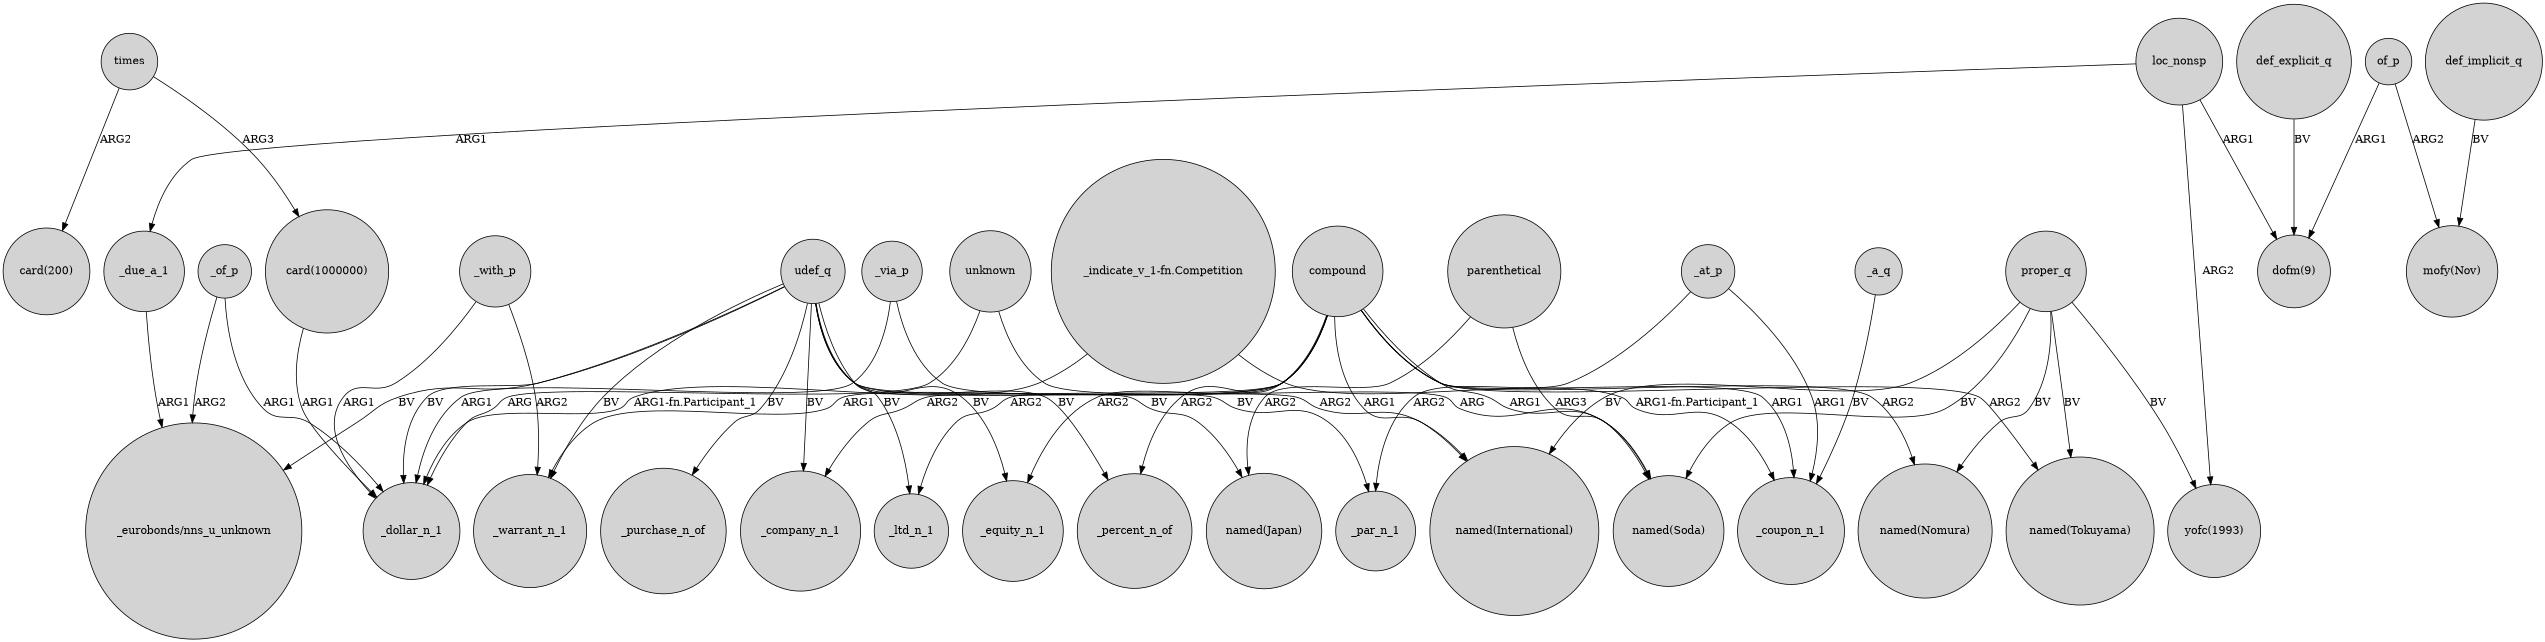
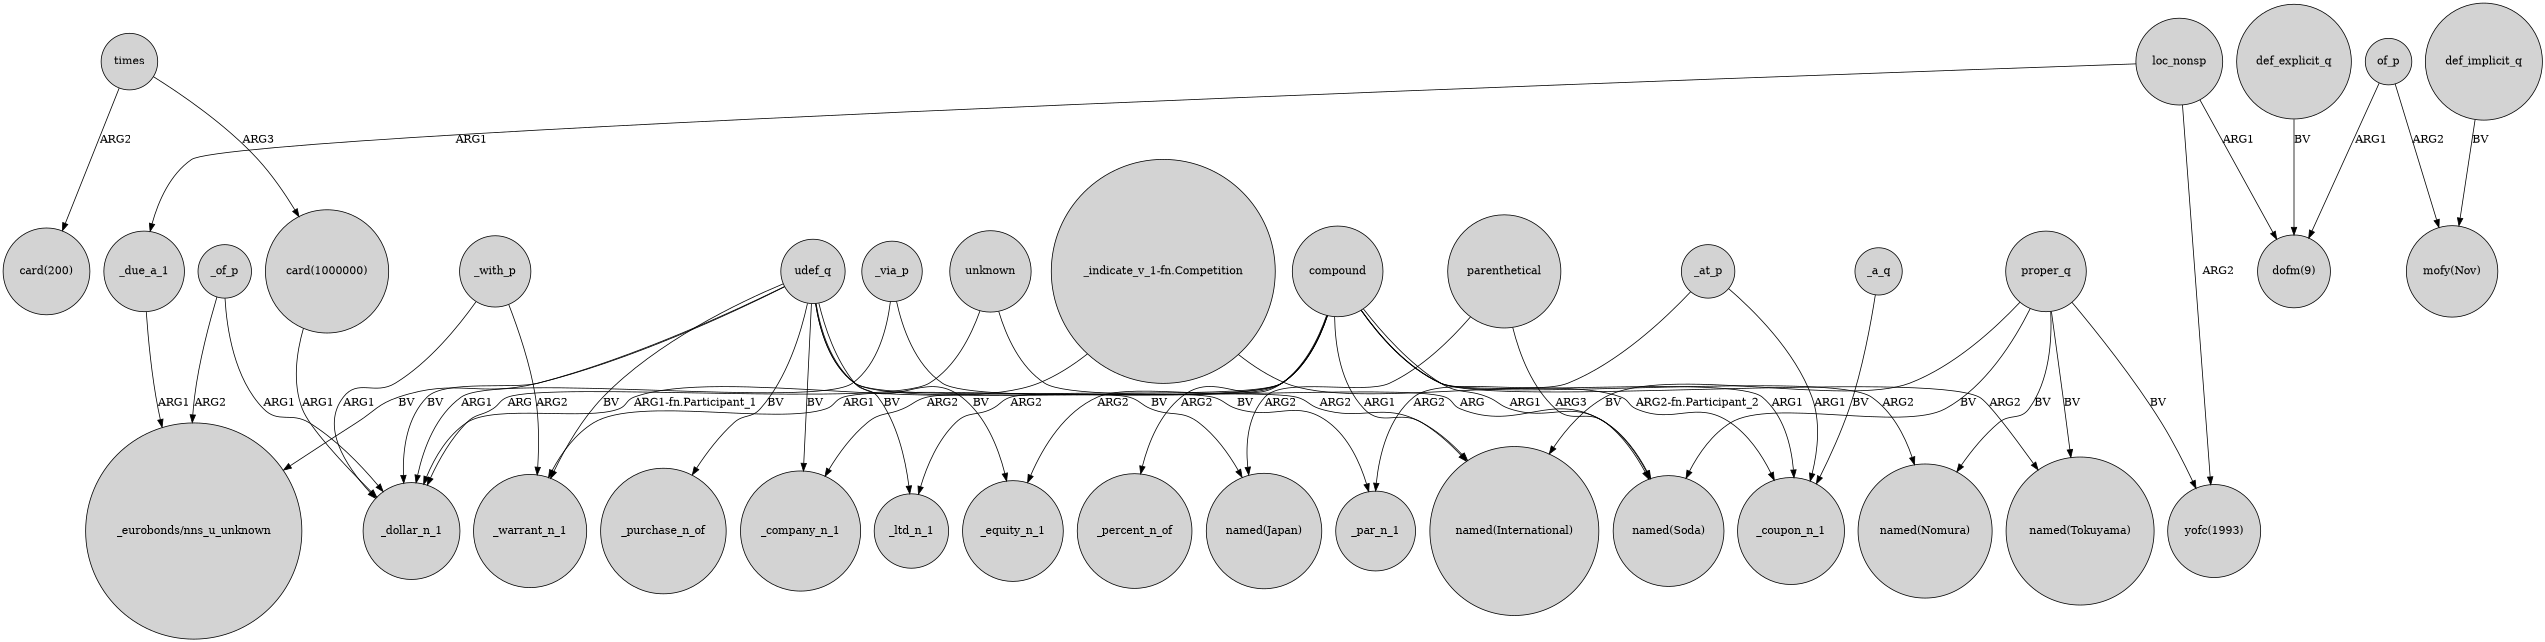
edge "udef_q" -> "_percent_n_of": removed, label "BV"
edge "_indicate_v_1-fn.Competition" -> "_coupon_n_1": label "ARG1-fn.Participant_1" -> "ARG2-fn.Participant_2"
